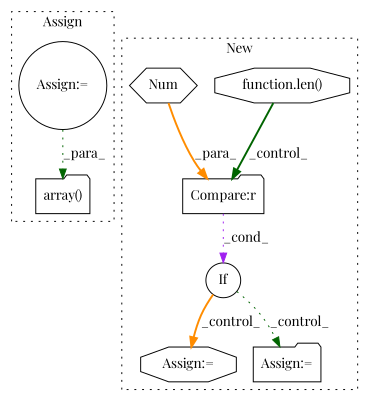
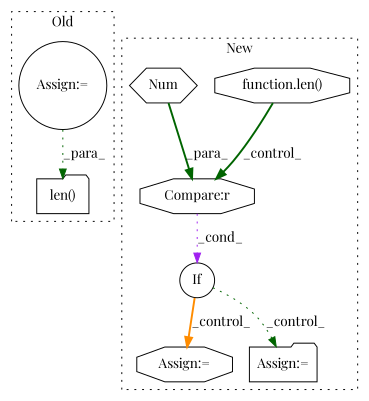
cluster "Assign": label "Assign" -> "Old"
edge "Num" -> "Compare:r": color darkorange -> darkgreen
node "array()": label "array()" -> "len()"
node "Compare:r": shape folder -> octagon
